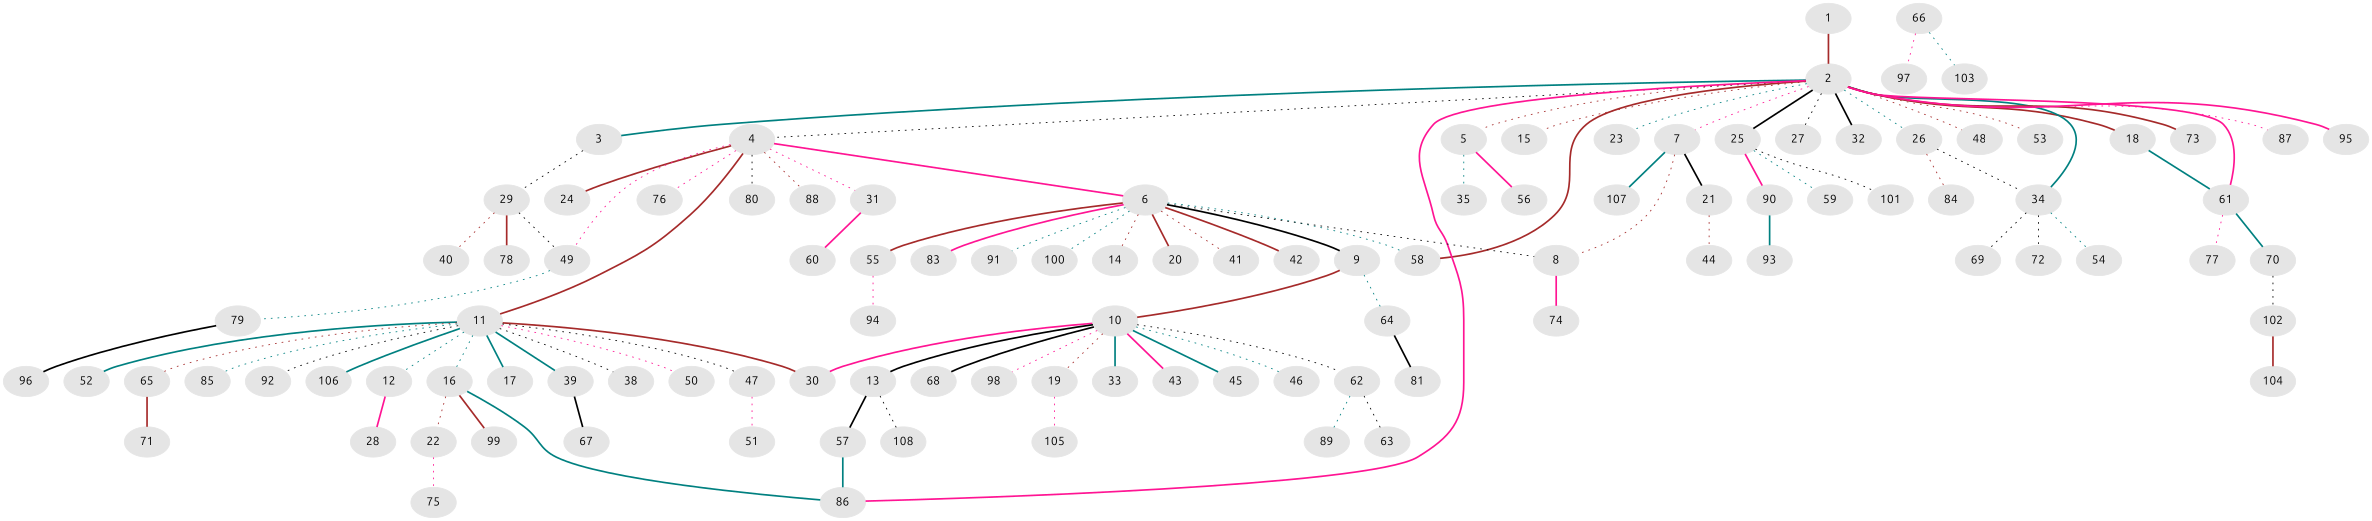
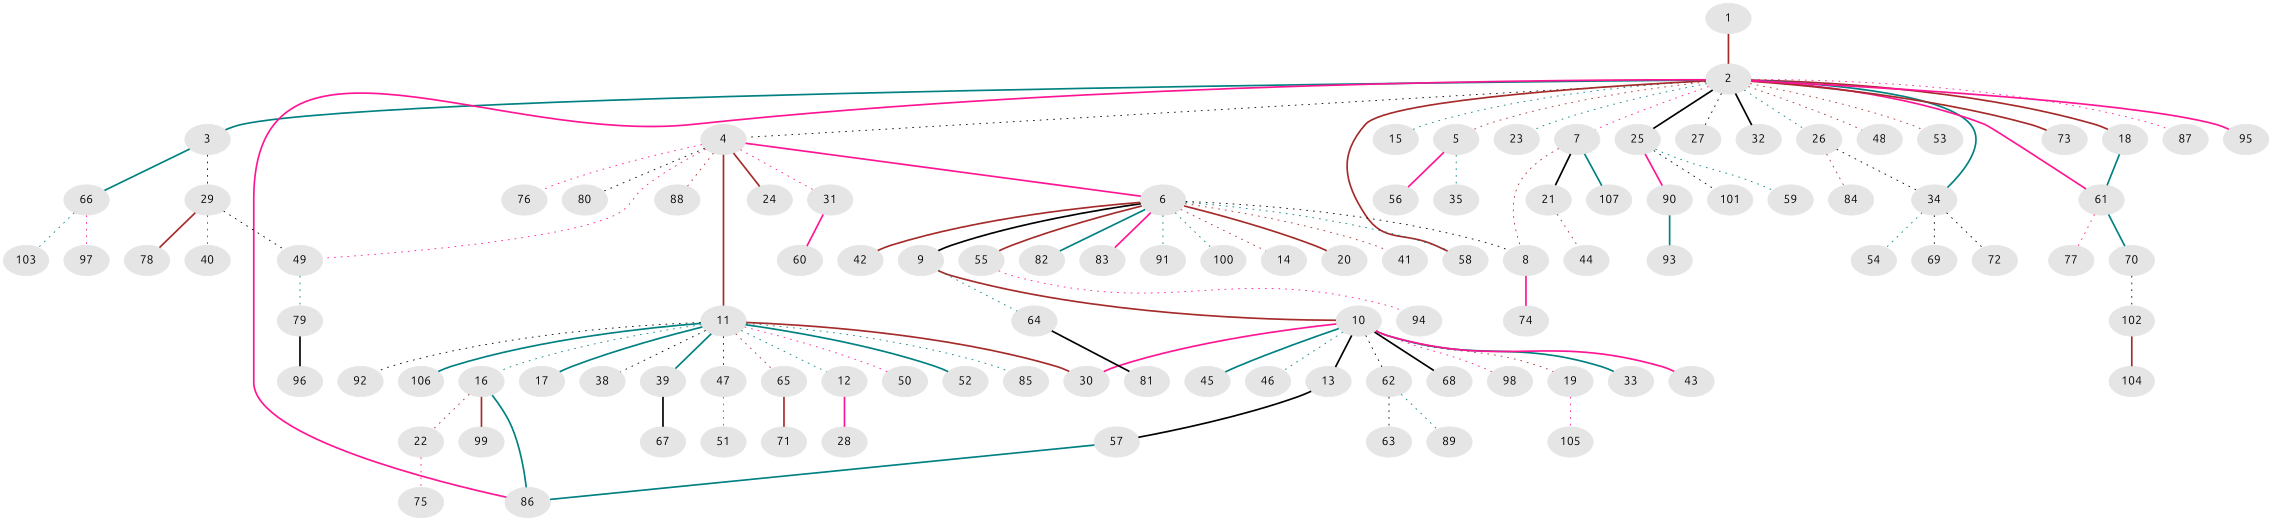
edge "2" -- "15": color brown -> teal
edge "3" -- "66": added
node "82": added
node "108": removed
